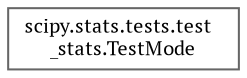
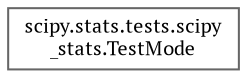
node "scipy.stats.tests.test _stats.TestMode": label "scipy.stats.tests.test _stats.TestMode" -> "scipy.stats.tests.scipy _stats.TestMode"
